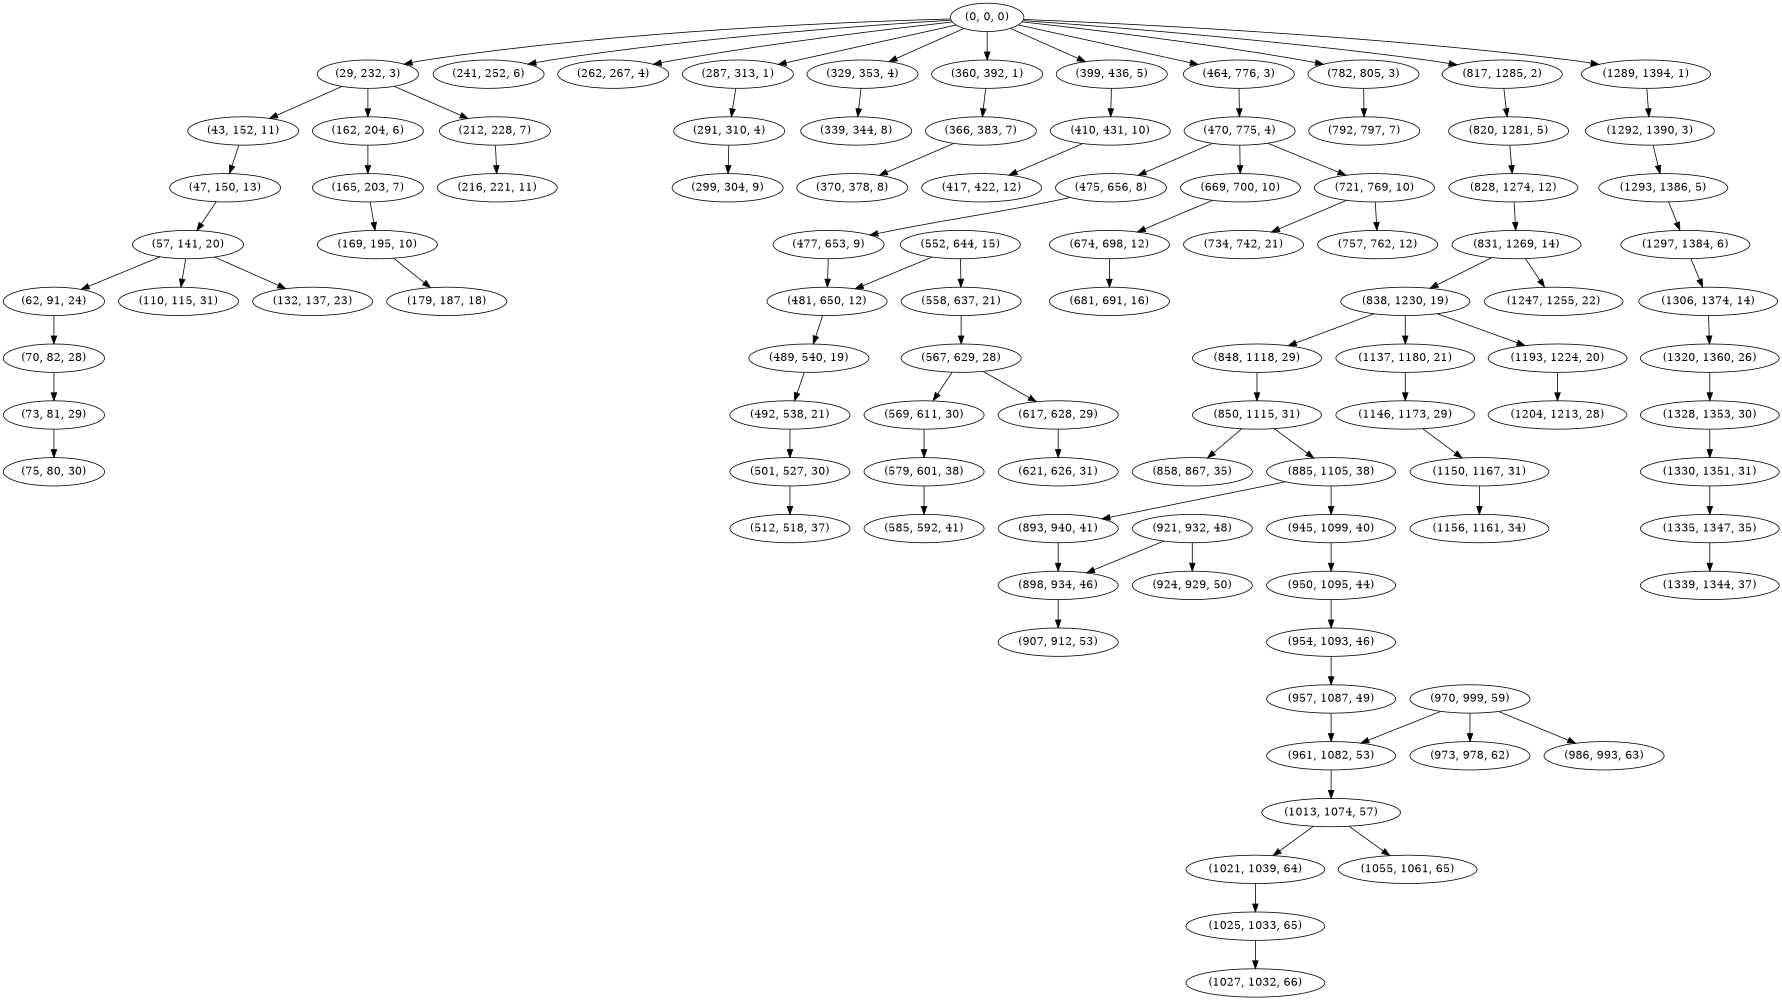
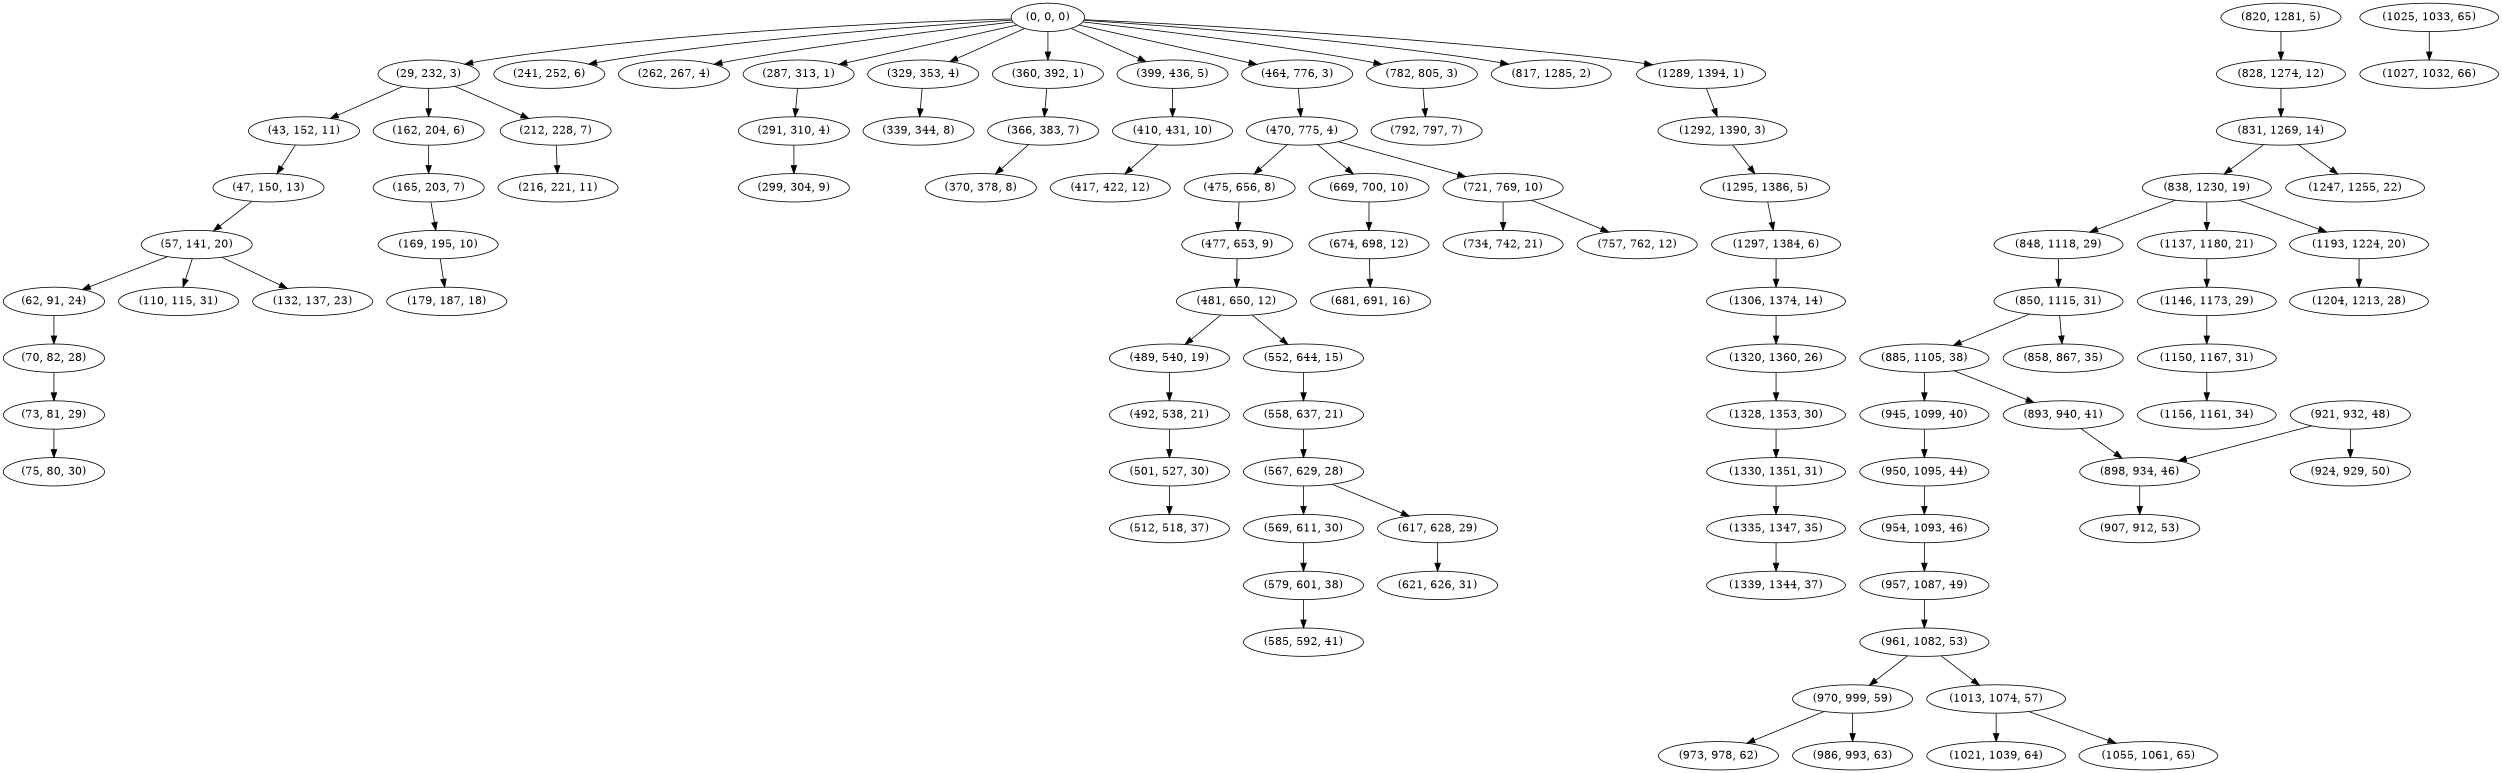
edge "(817, 1285, 2)" -> "(820, 1281, 5)": removed
node "(1293, 1386, 5)": label "(1293, 1386, 5)" -> "(1295, 1386, 5)"
edge "(552, 644, 15)" -> "(481, 650, 12)": reversed
edge "(970, 999, 59)" -> "(961, 1082, 53)": reversed
edge "(1021, 1039, 64)" -> "(1025, 1033, 65)": removed
